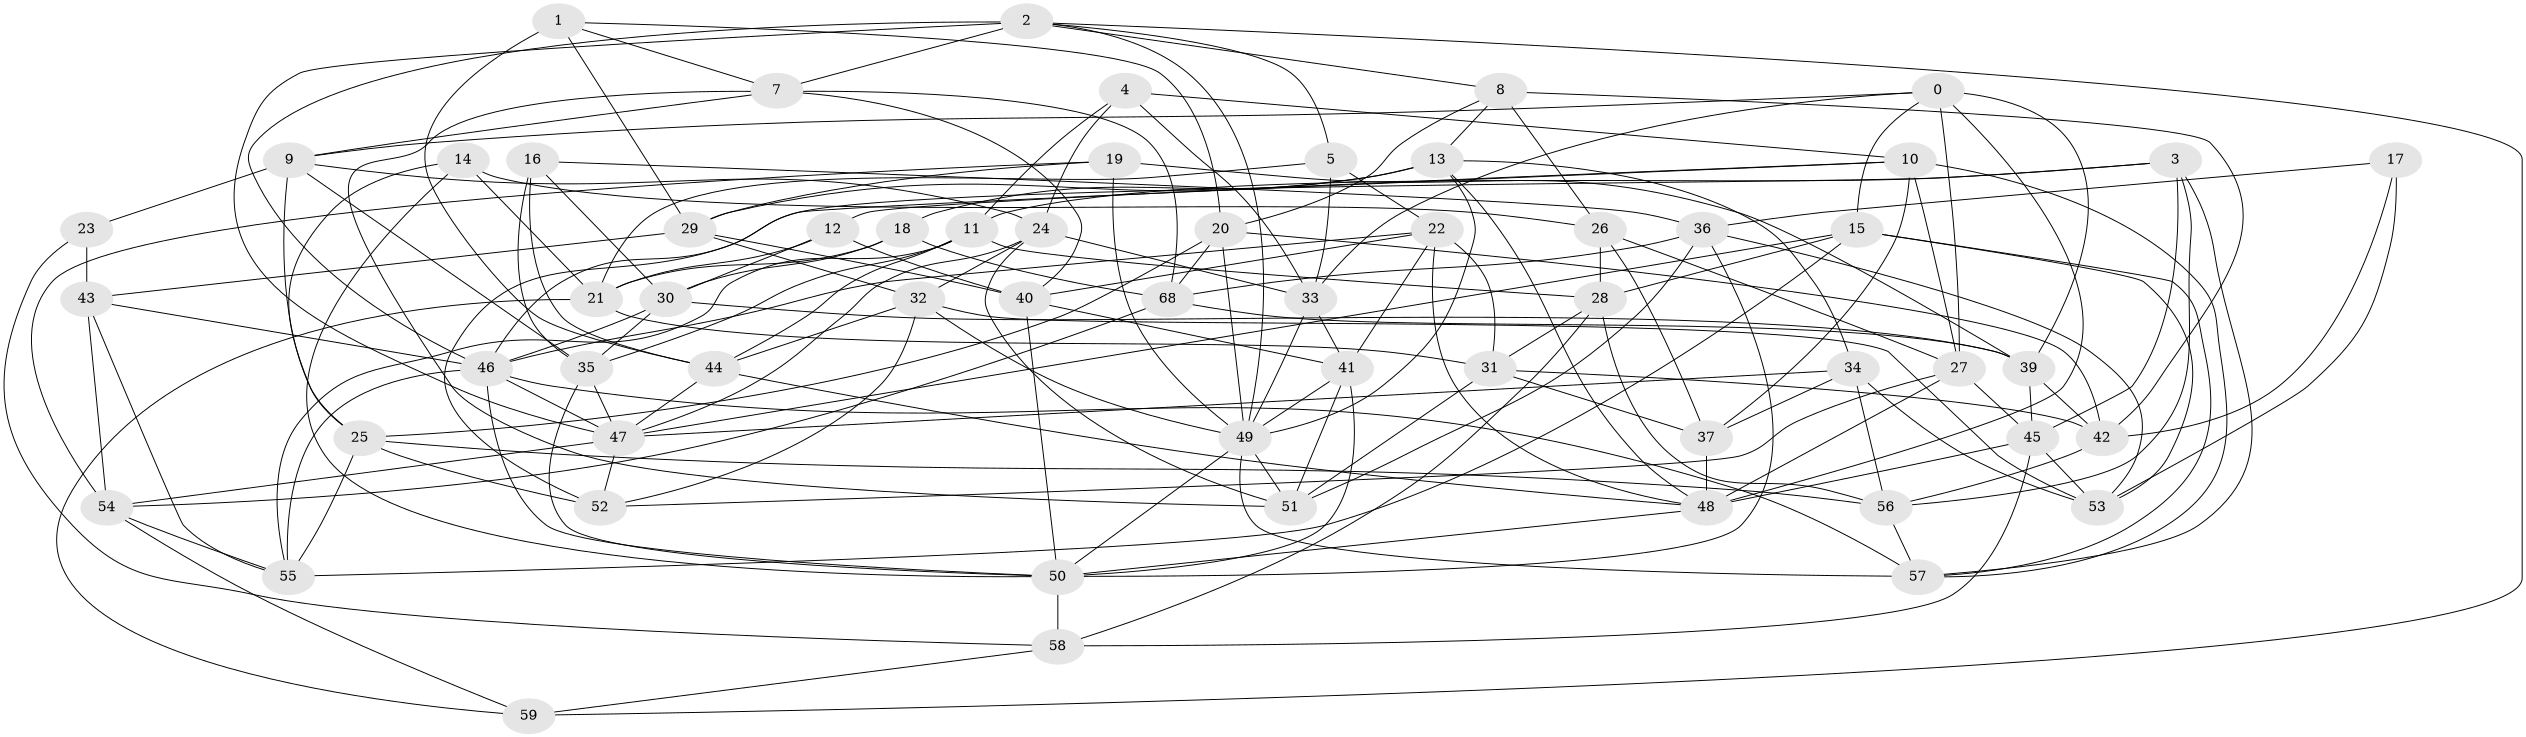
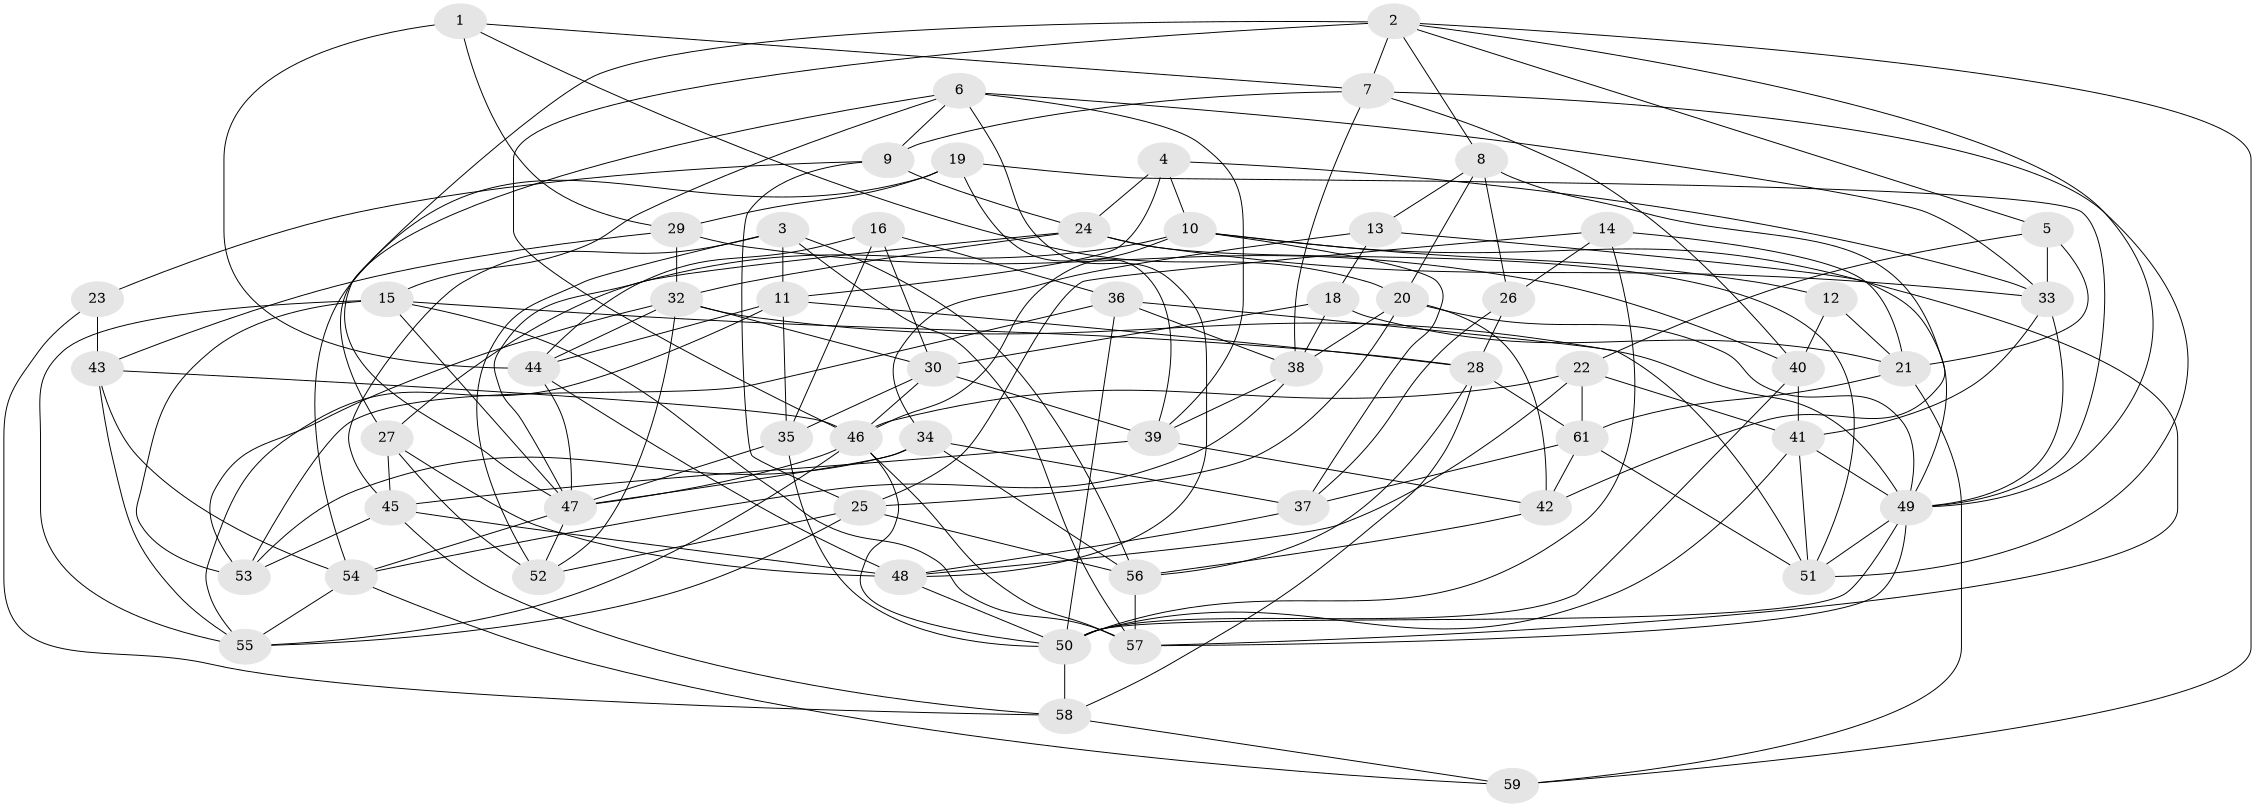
node "0": label "0" -> "6"
node "17": removed
edge "13" -- "29": removed
edge "12" -- "30": now "32" -- "30"
edge "22" -- "40": removed
edge "9" -- "35": removed
edge "26" -- "27": removed
node "68": label "68" -> "38"
edge "13" -- "48": removed
node "31": label "31" -> "61"
